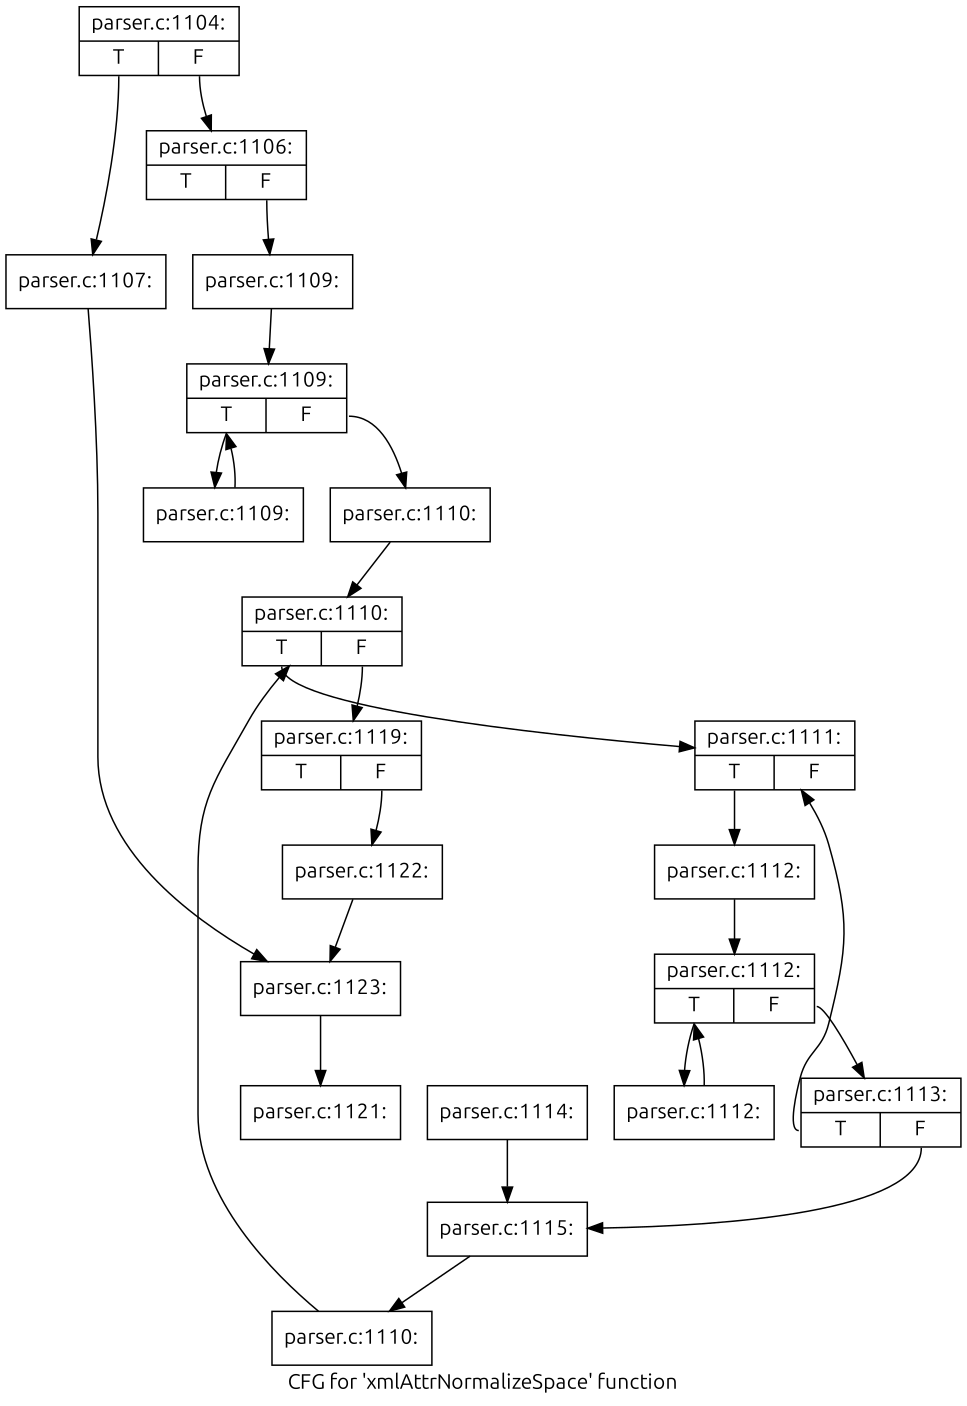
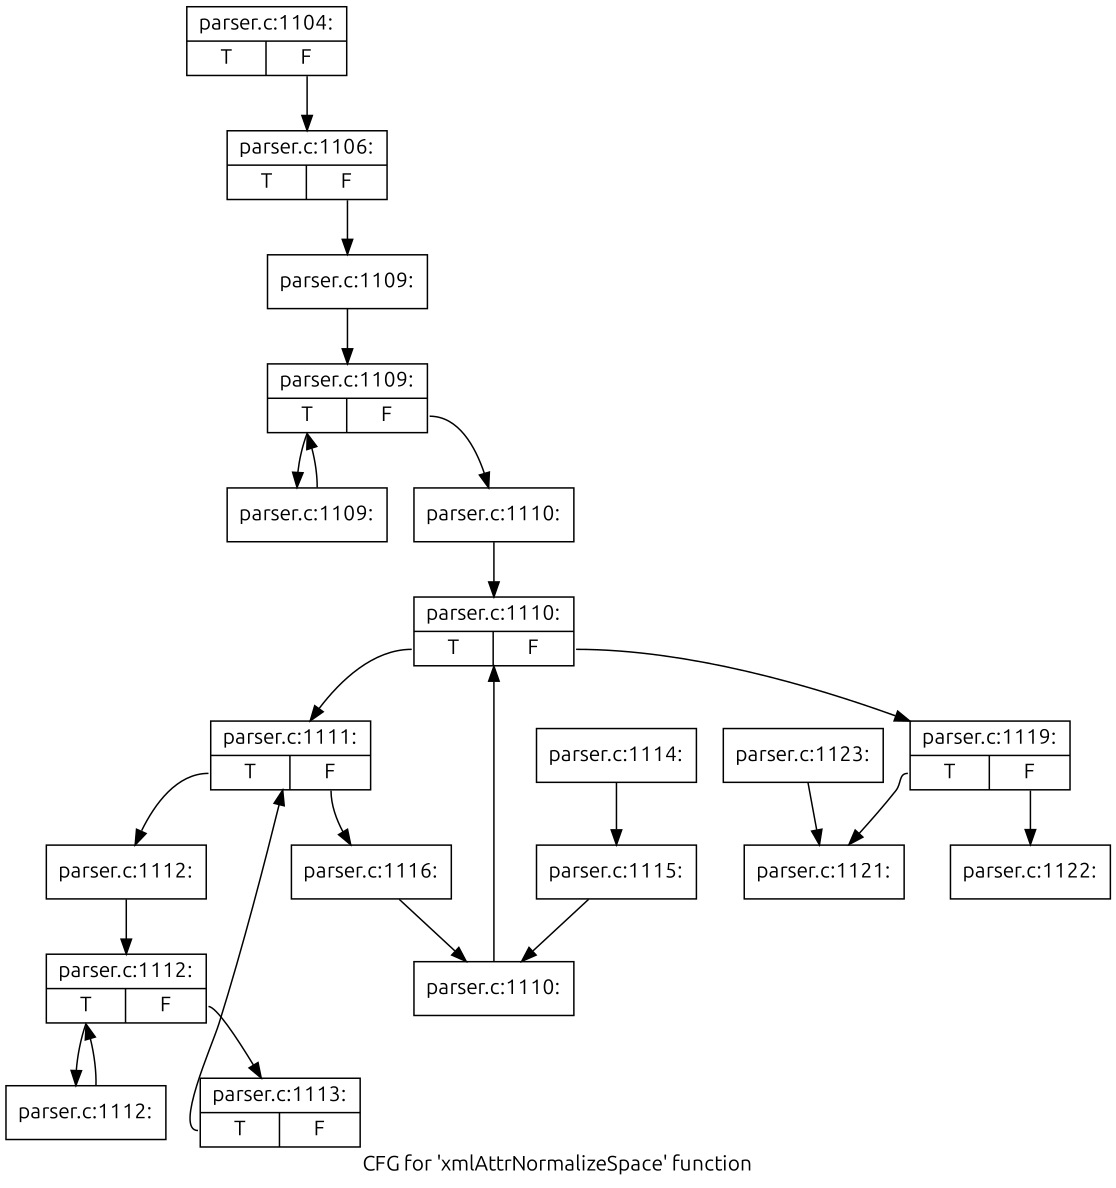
node "parser.c:1107:": removed
edge "parser.c:1119:" -> "parser.c:1121:": added
node "parser.c:1116:": added
edge "parser.c:1122:" -> "parser.c:1123:": removed
edge "parser.c:1113:" -> "parser.c:1115:": removed
